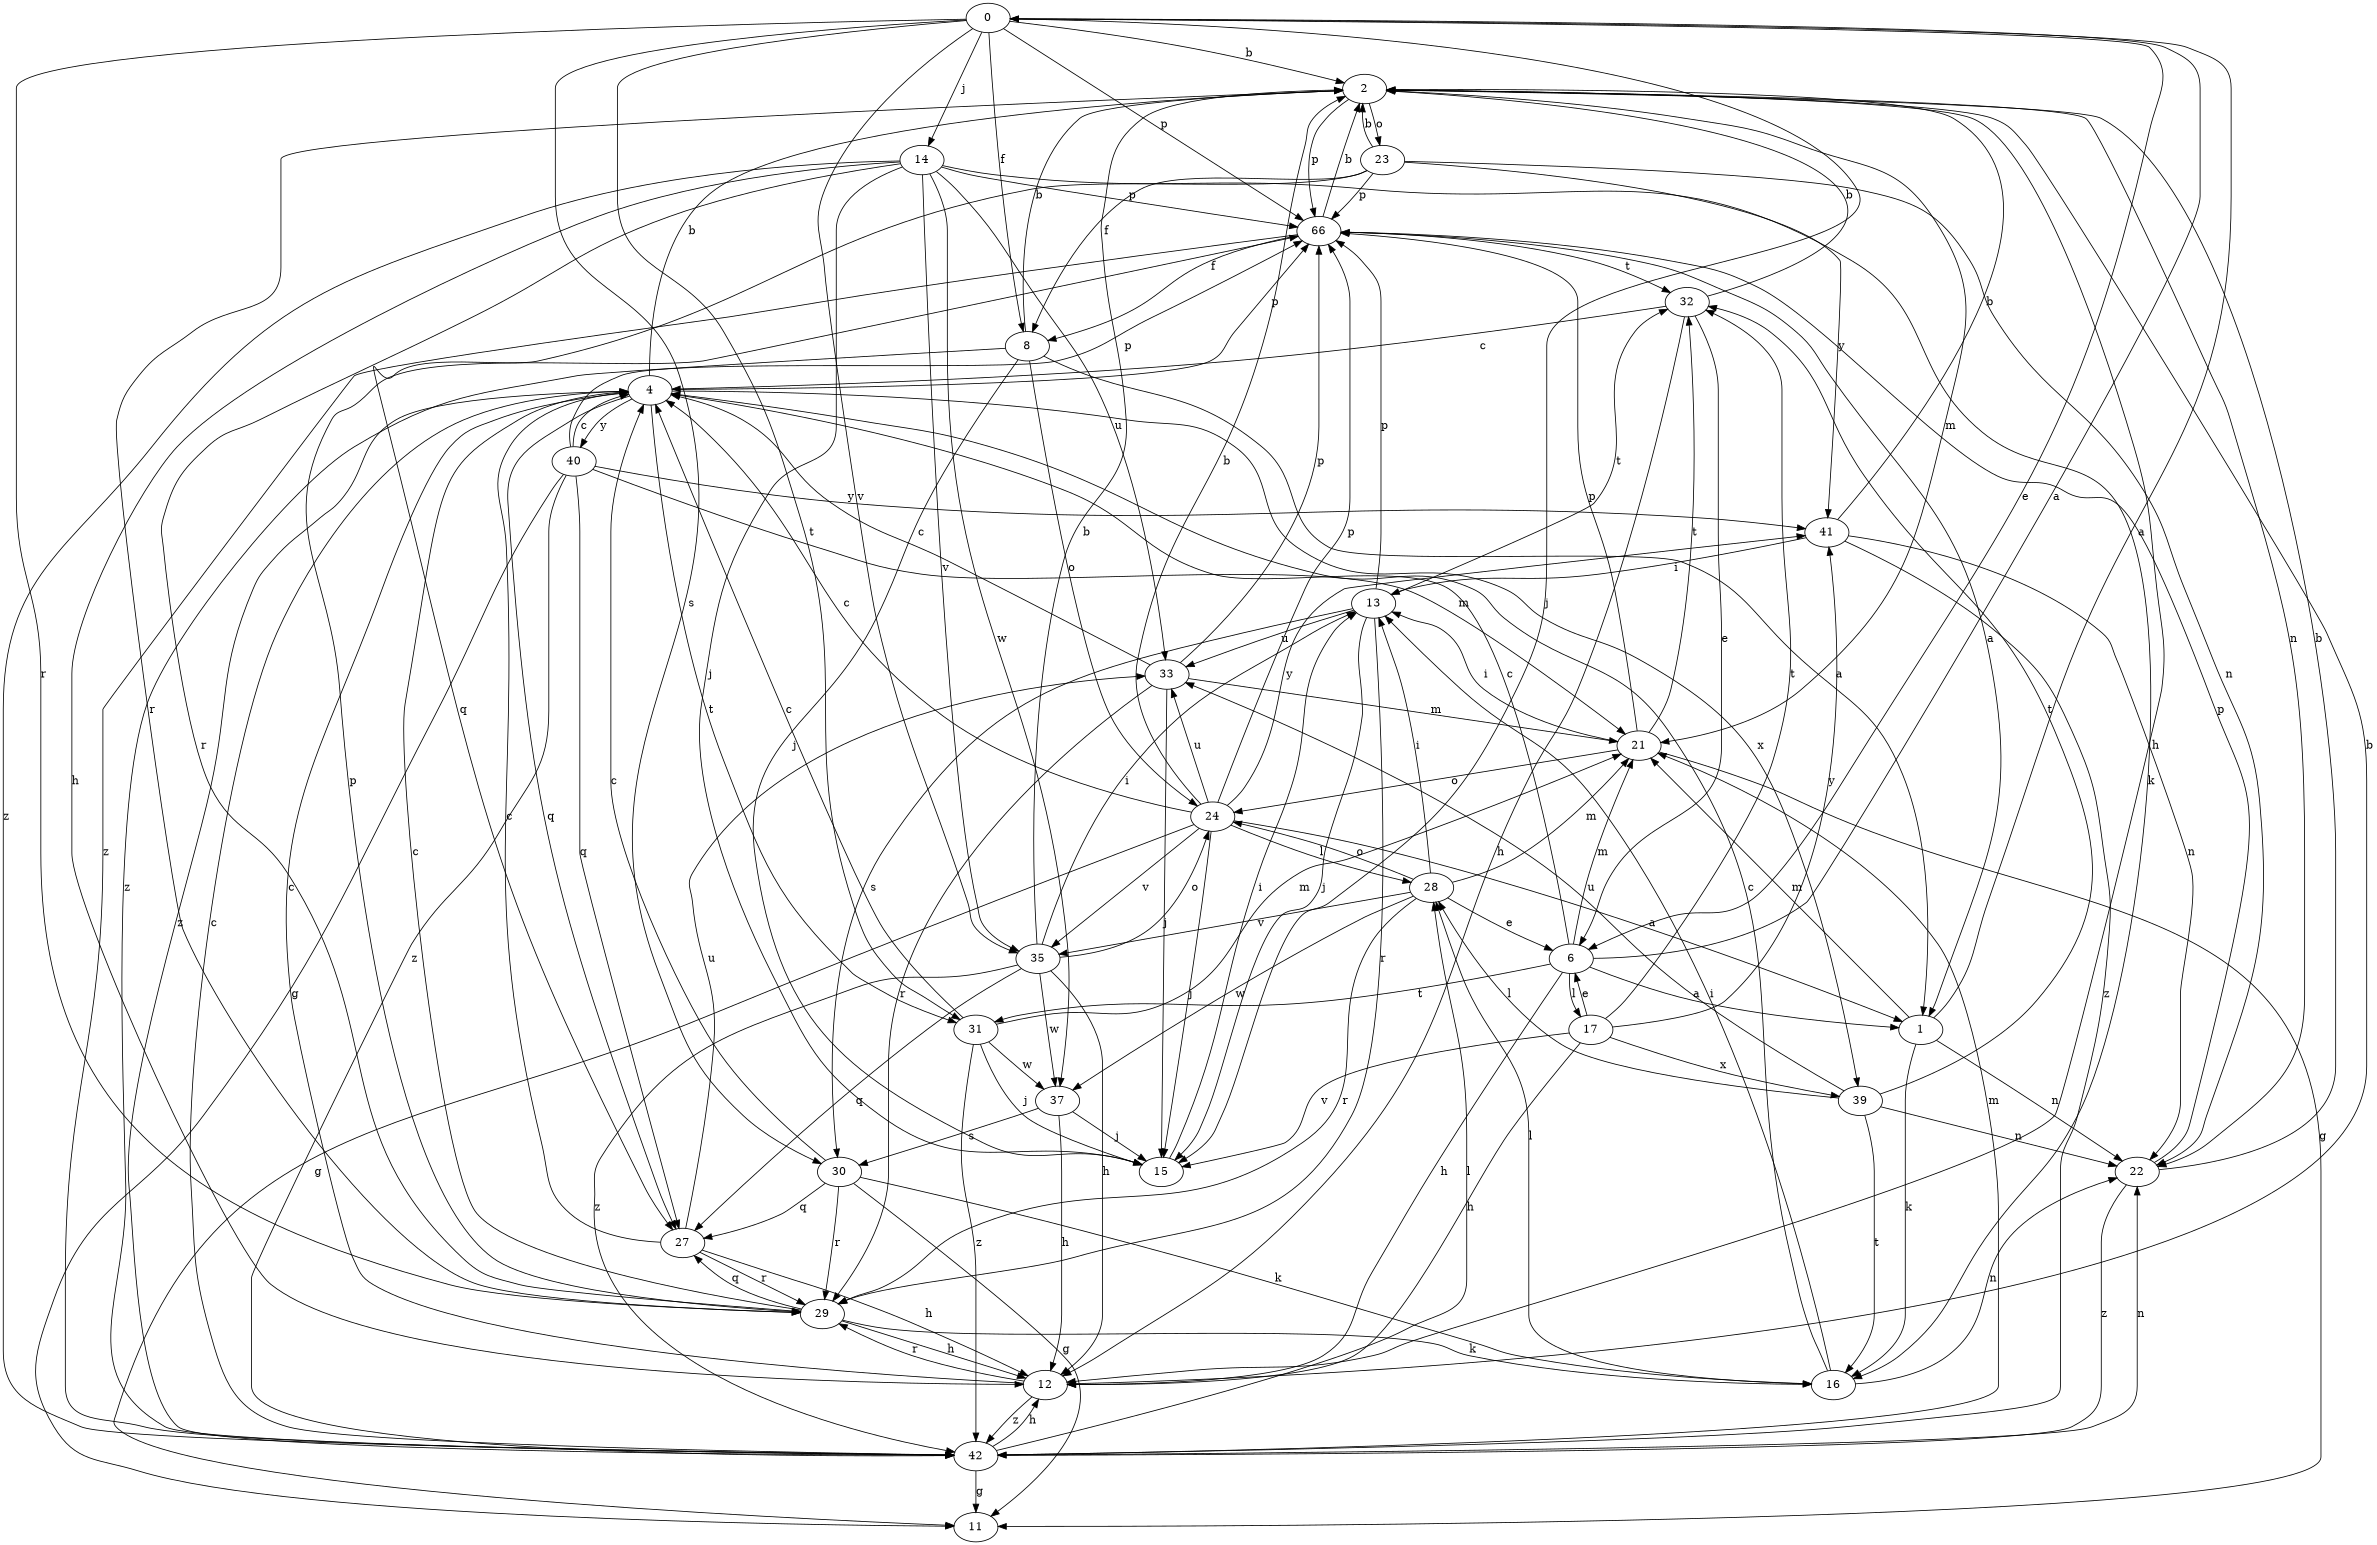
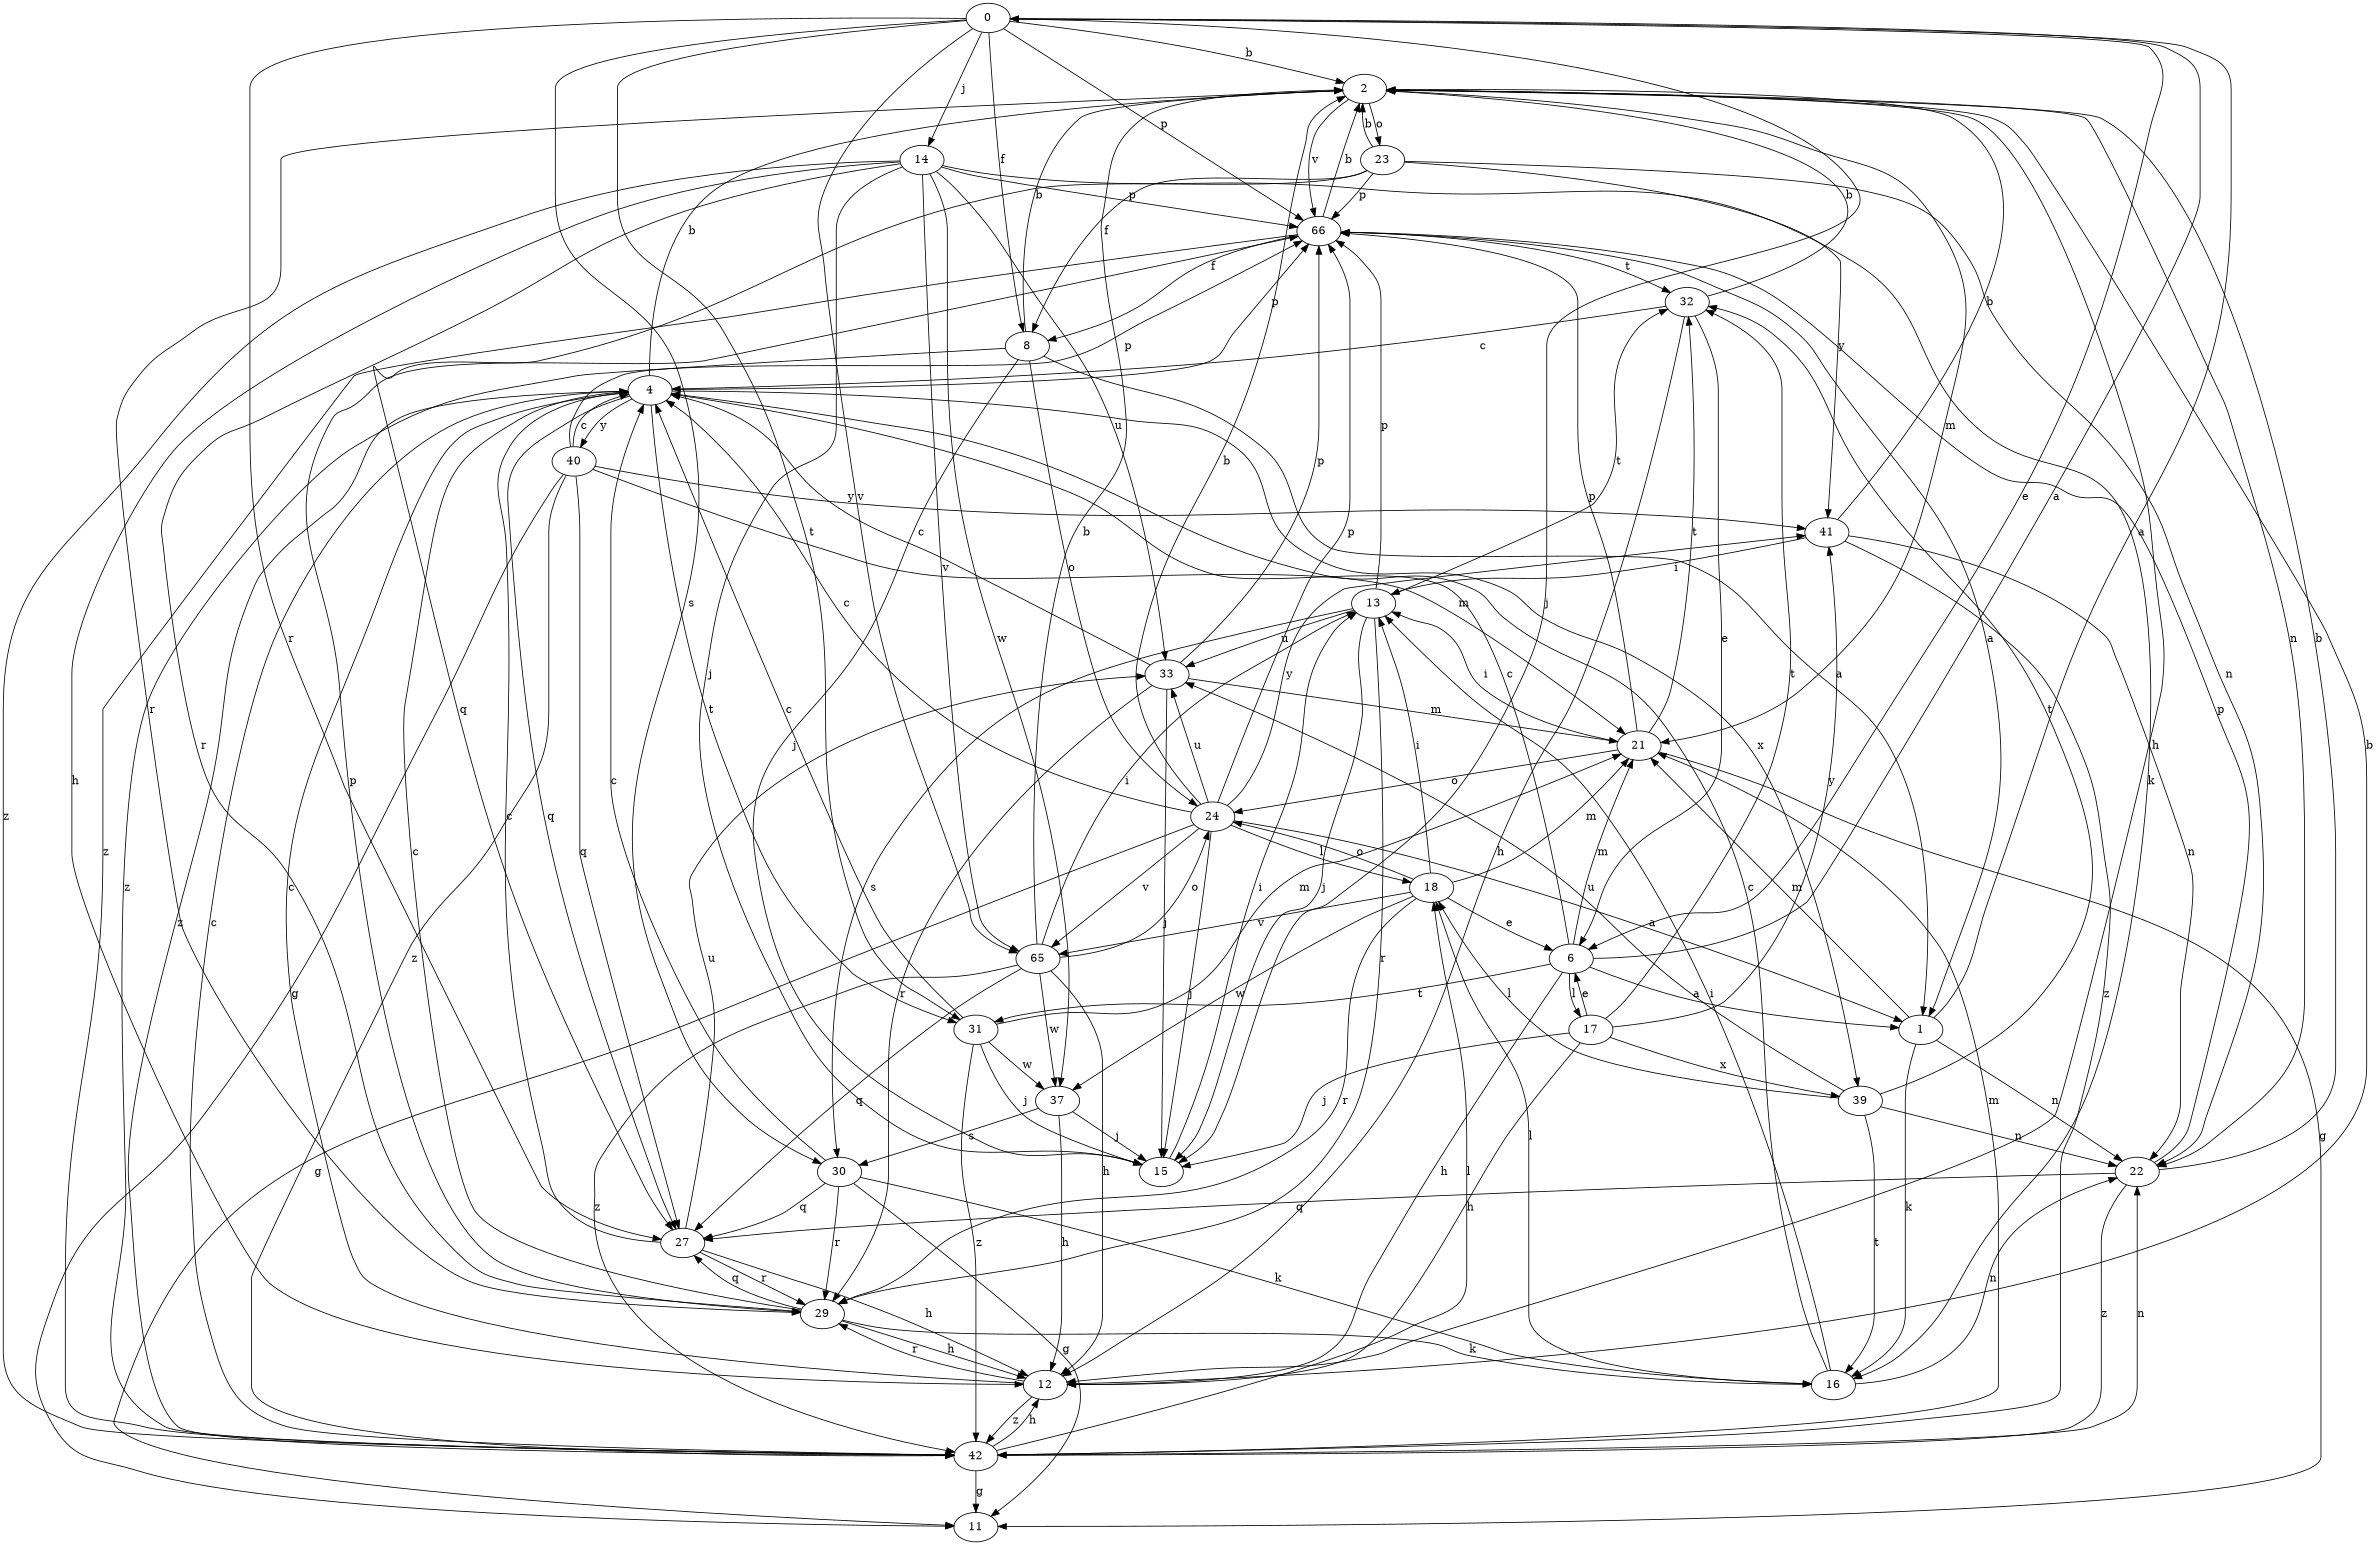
edge "2" -> "66": label "p" -> "v"
edge "0" -> "29": now "0" -> "27"
node "28": label "28" -> "18"
node "35": label "35" -> "65"
edge "17" -> "15": label "v" -> "j"
edge "22" -> "27": added, label "q"
